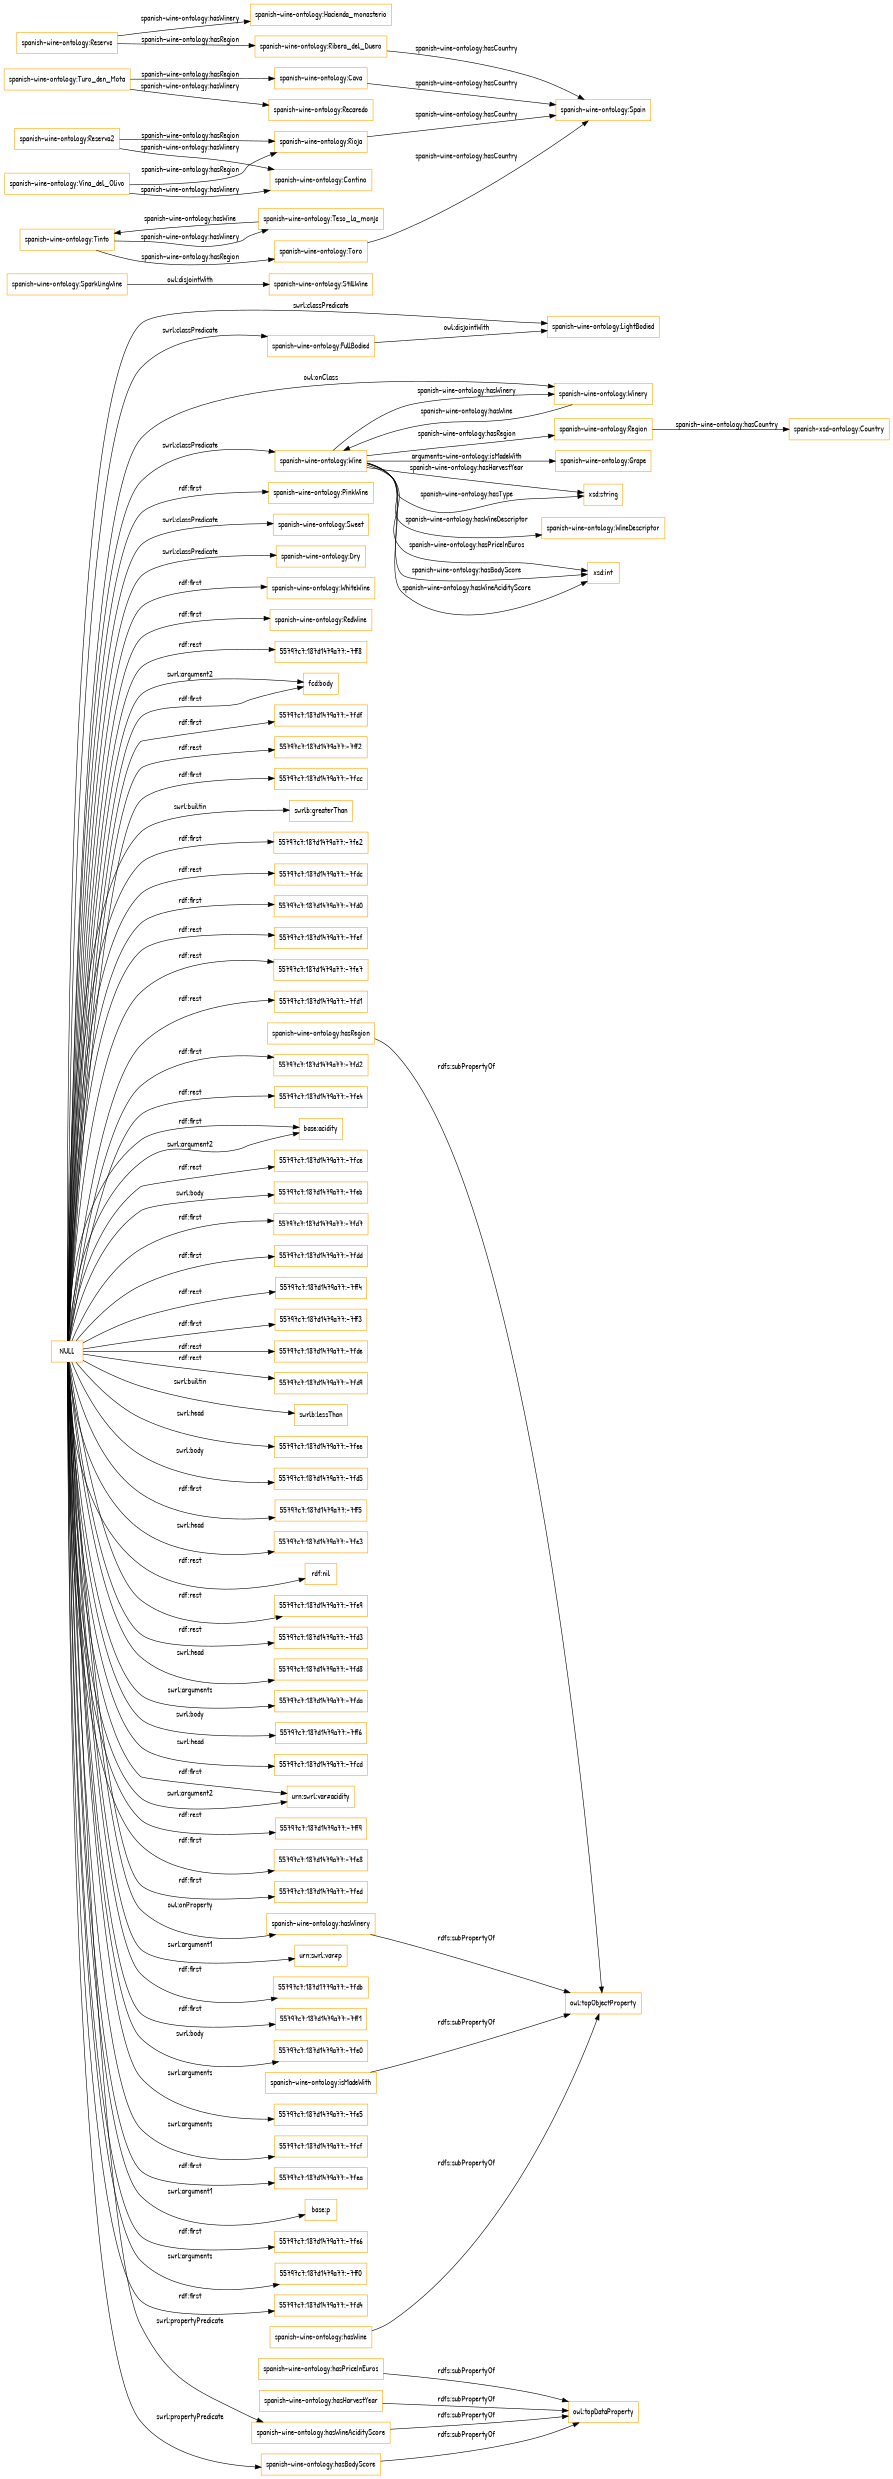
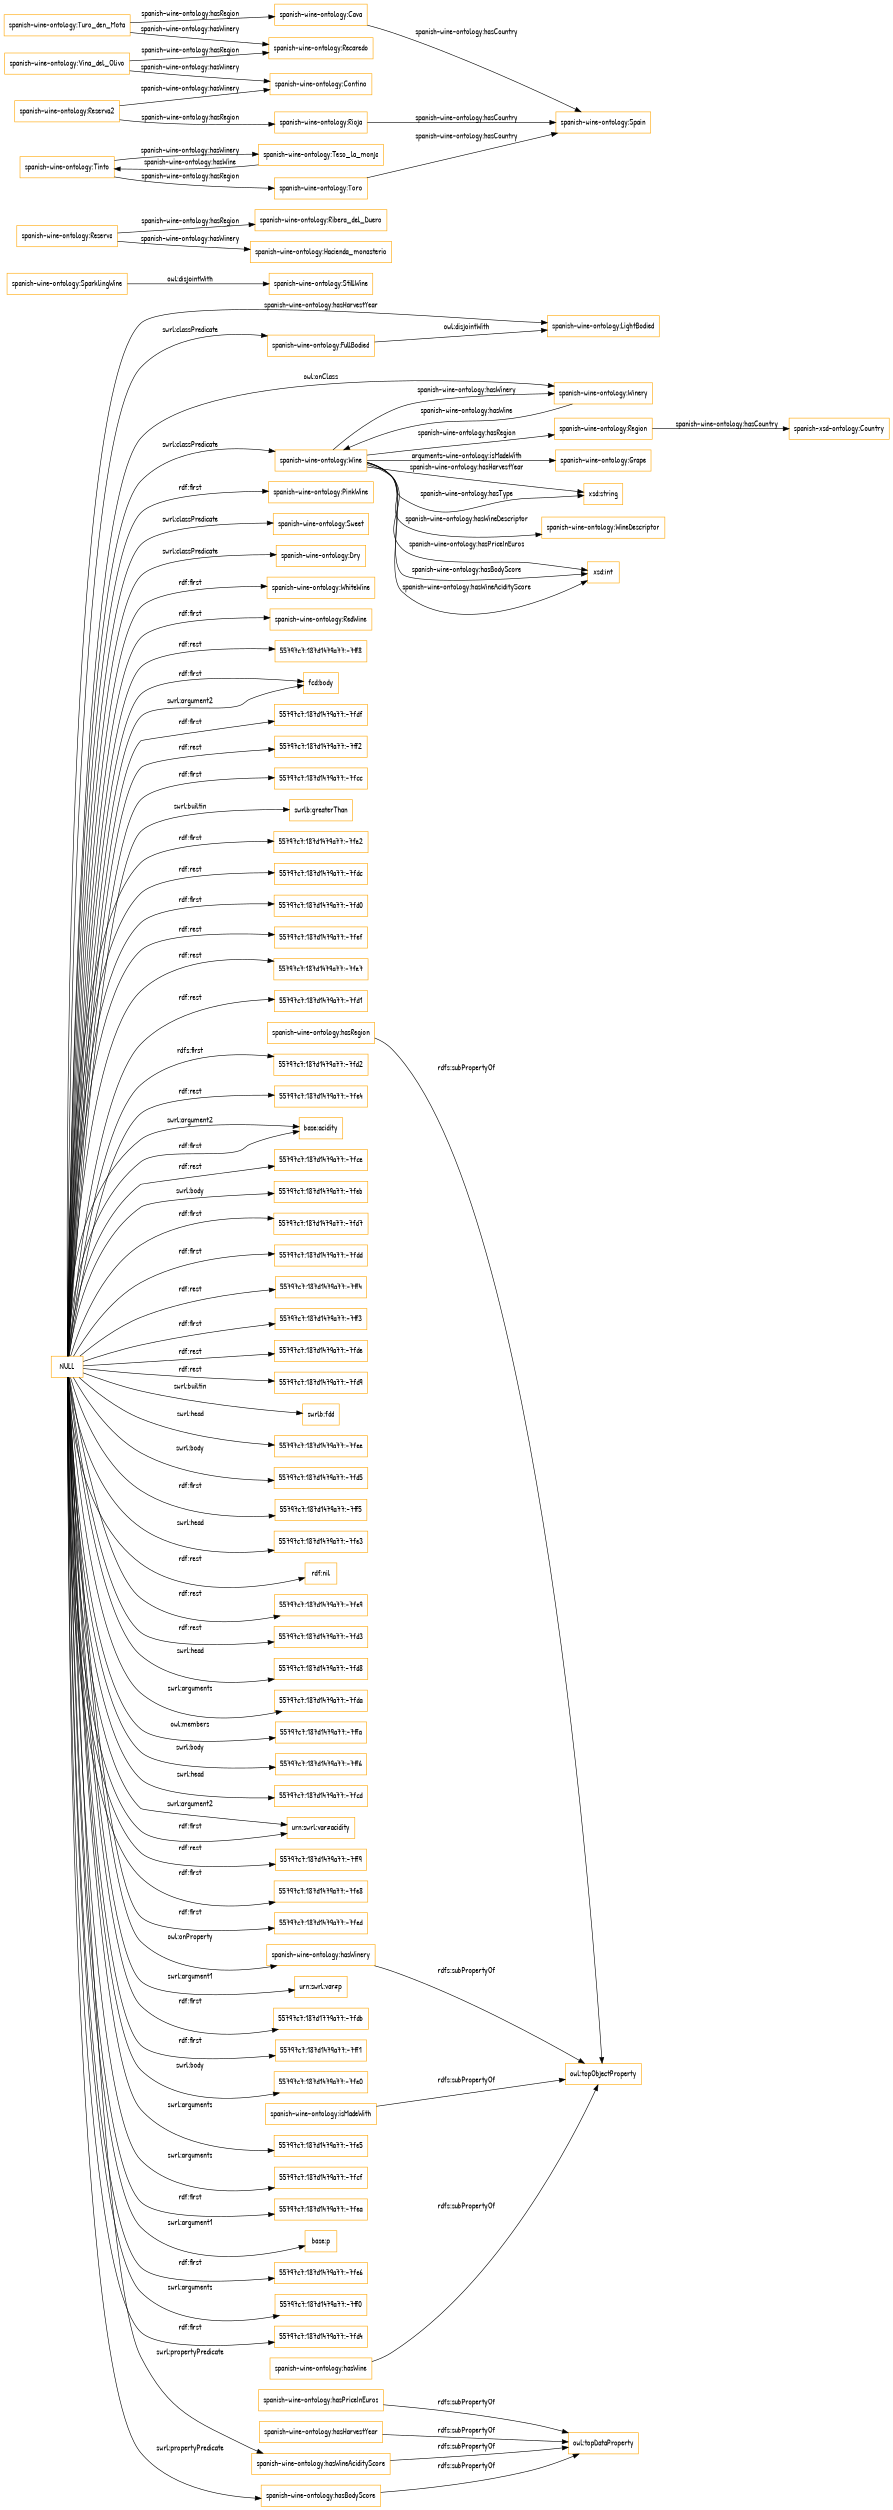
edge "spanish-wine-ontology:Ribera_del_Duero" -> "spanish-wine-ontology:Spain": removed, label "spanish-wine-ontology:hasCountry"
edge "spanish-wine-ontology:Vina_del_Olivo" -> "spanish-wine-ontology:Rioja": now "spanish-wine-ontology:Vina_del_Olivo" -> "spanish-wine-ontology:Recaredo"
edge "NULL" -> "spanish-wine-ontology:LightBodied": label "swrl:classPredicate" -> "spanish-wine-ontology:hasHarvestYear"
edge "NULL" -> "55797c7:187d1479a77:-7fd2": label "rdf:first" -> "rdfs:first"
node "swrlb:lessThan": label "swrlb:lessThan" -> "swrlb:fdd"
node "55797c7:187d1479a77:-7ffa": added
